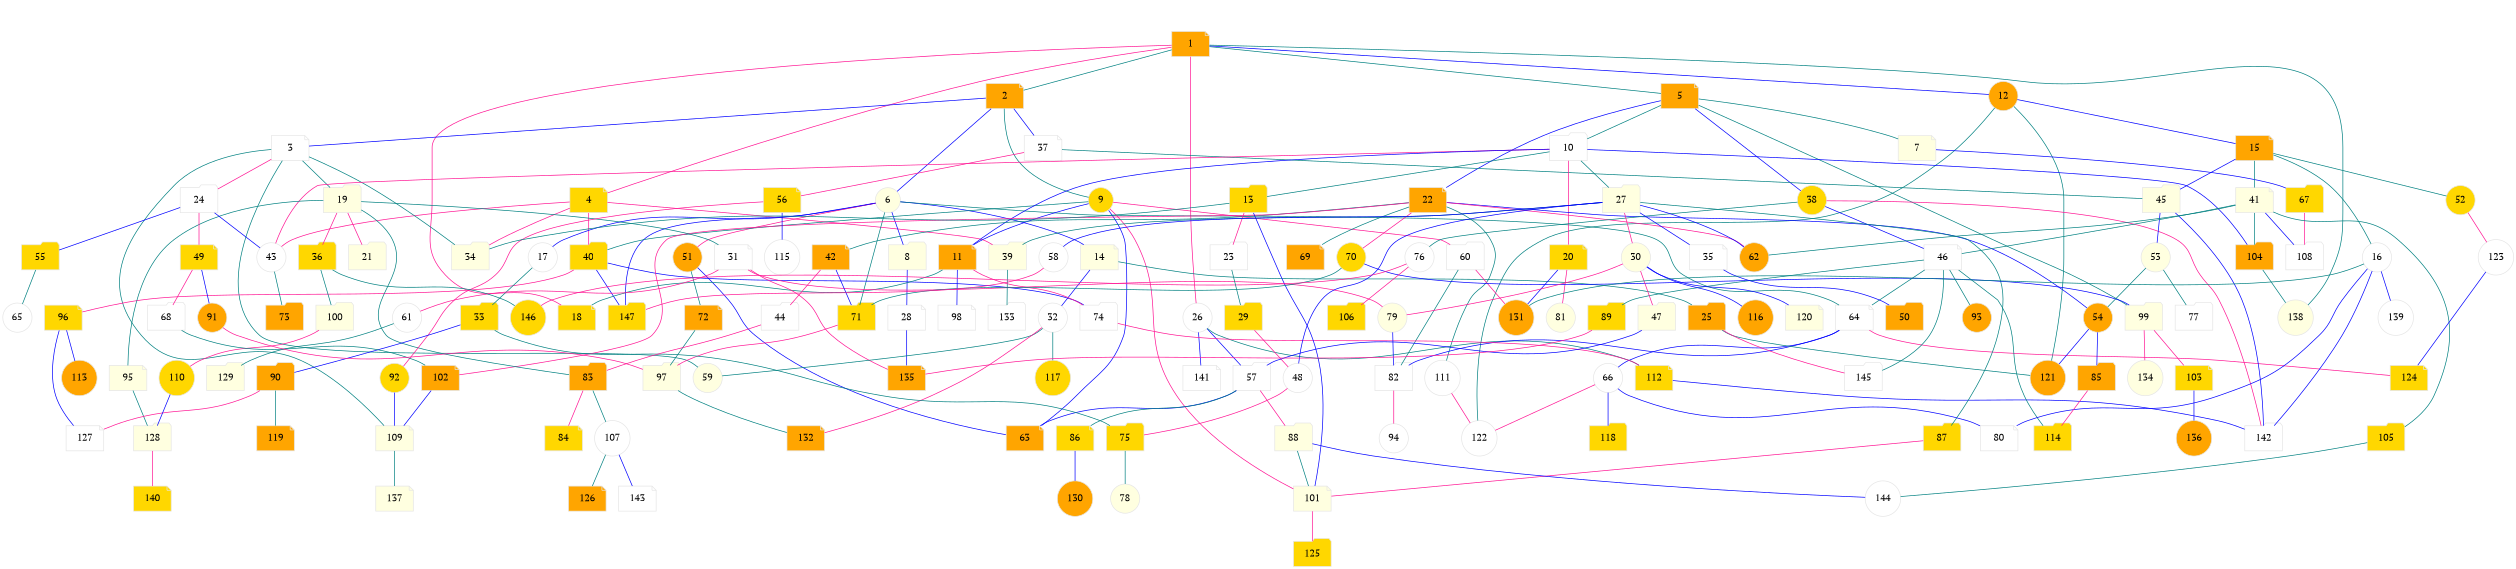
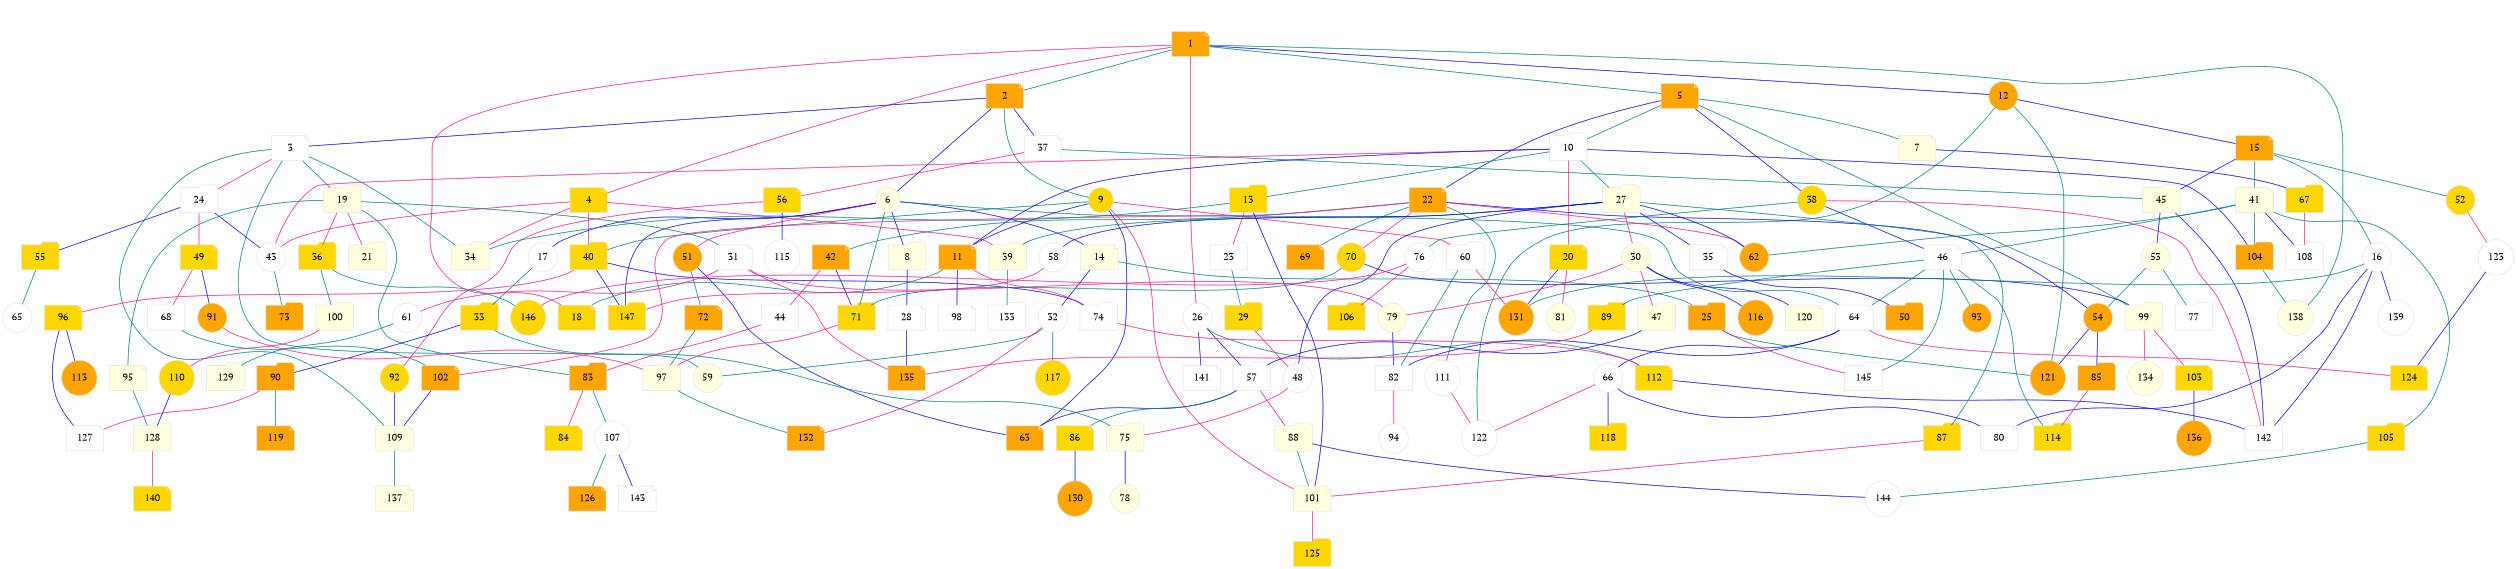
node "75": fillcolor gold -> lightyellow
edge "75" -- "78": color teal -> blue
